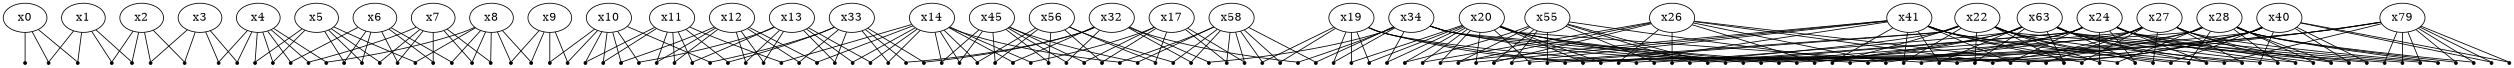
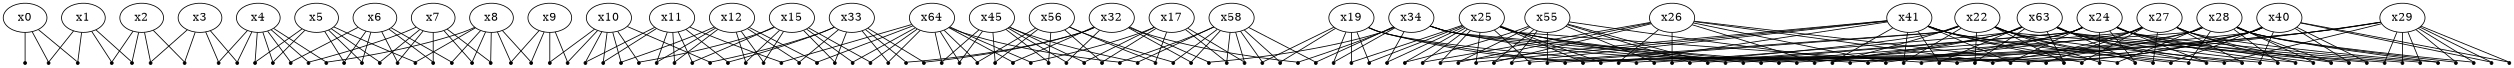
node "x13": label "x13" -> "x15"
node "x14": label "x14" -> "x64"
node "x20": label "x20" -> "x25"
node "x79": label "x79" -> "x29"
